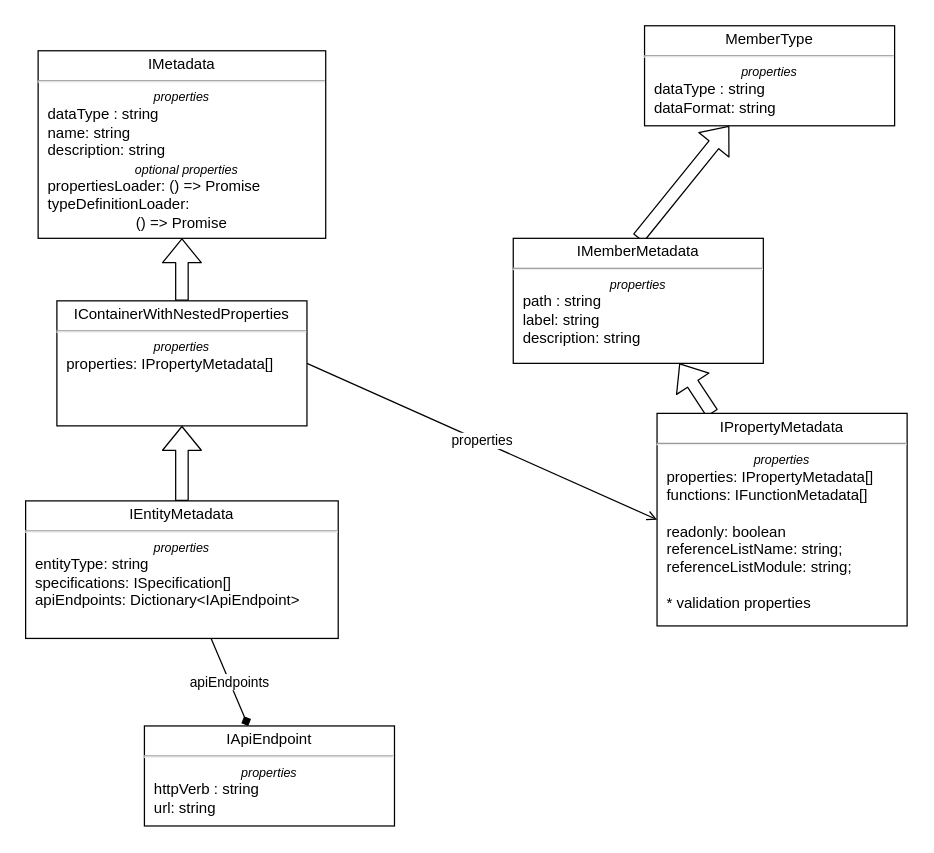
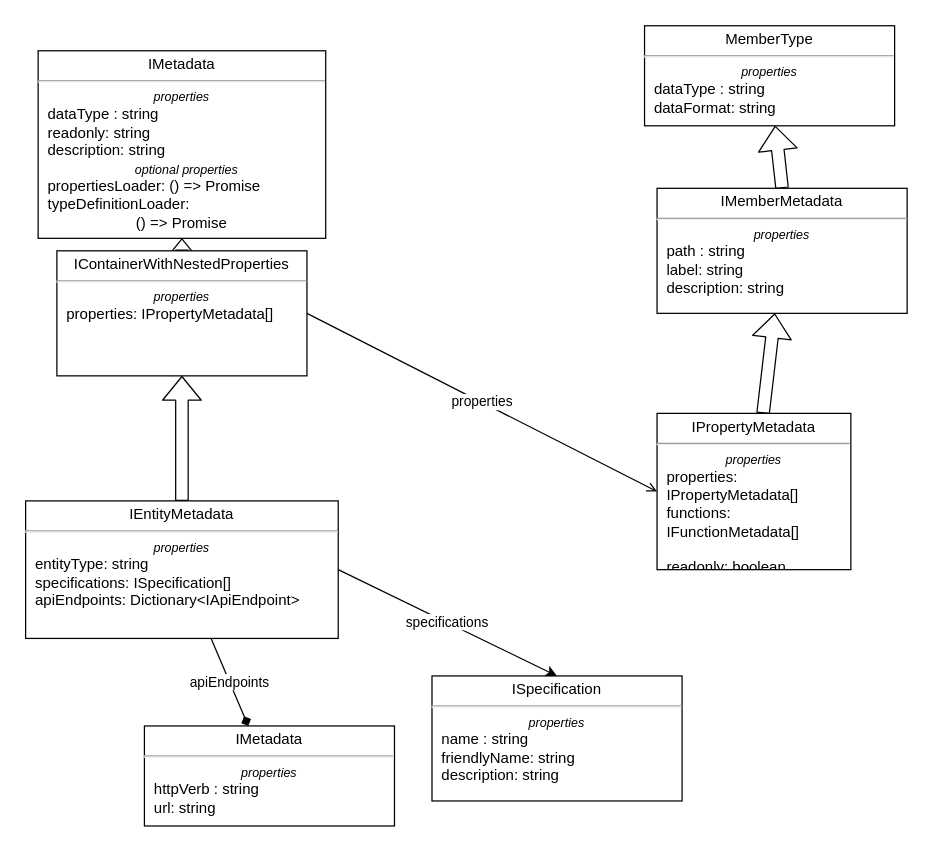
node "IMetadata properties dataType : string name: string description: string optional properties propertiesLoader: () => Promise typeDefinitionLoader: () => Promise": label "IMetadata properties dataType : string name: string description: string optional properties propertiesLoader: () => Promise typeDefinitionLoader: () => Promise" -> "IMetadata properties dataType : string readonly: string description: string optional properties propertiesLoader: () => Promise typeDefinitionLoader: () => Promise"
node "IMemberMetadata properties path : string label: string description: string": moved (638, 301) -> (782, 251)
node "IContainerWithNestedProperties properties properties: IPropertyMetadata[]": moved (182, 363) -> (182, 313)
node "IPropertyMetadata properties properties: IPropertyMetadata[] functions: IFunctionMetadata[] readonly: boolean referenceListName: string; referenceListModule: string; * validation properties": size 250x213 -> 194x156
edge "IEntityMetadata properties entityType: string specifications: ISpecification[] apiEndpoints: Dictionary<IApiEndpoint>" -> "ISpecification properties name : string friendlyName: string description: string": added, label "specifications"
node "IApiEndpoint properties httpVerb : string url: string": label "IApiEndpoint properties httpVerb : string url: string" -> "IMetadata properties httpVerb : string url: string"
node "ISpecification properties name : string friendlyName: string description: string": added
